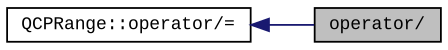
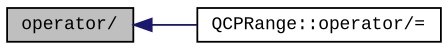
edge "operator/" -> "QCPRange::operator/=": reversed
